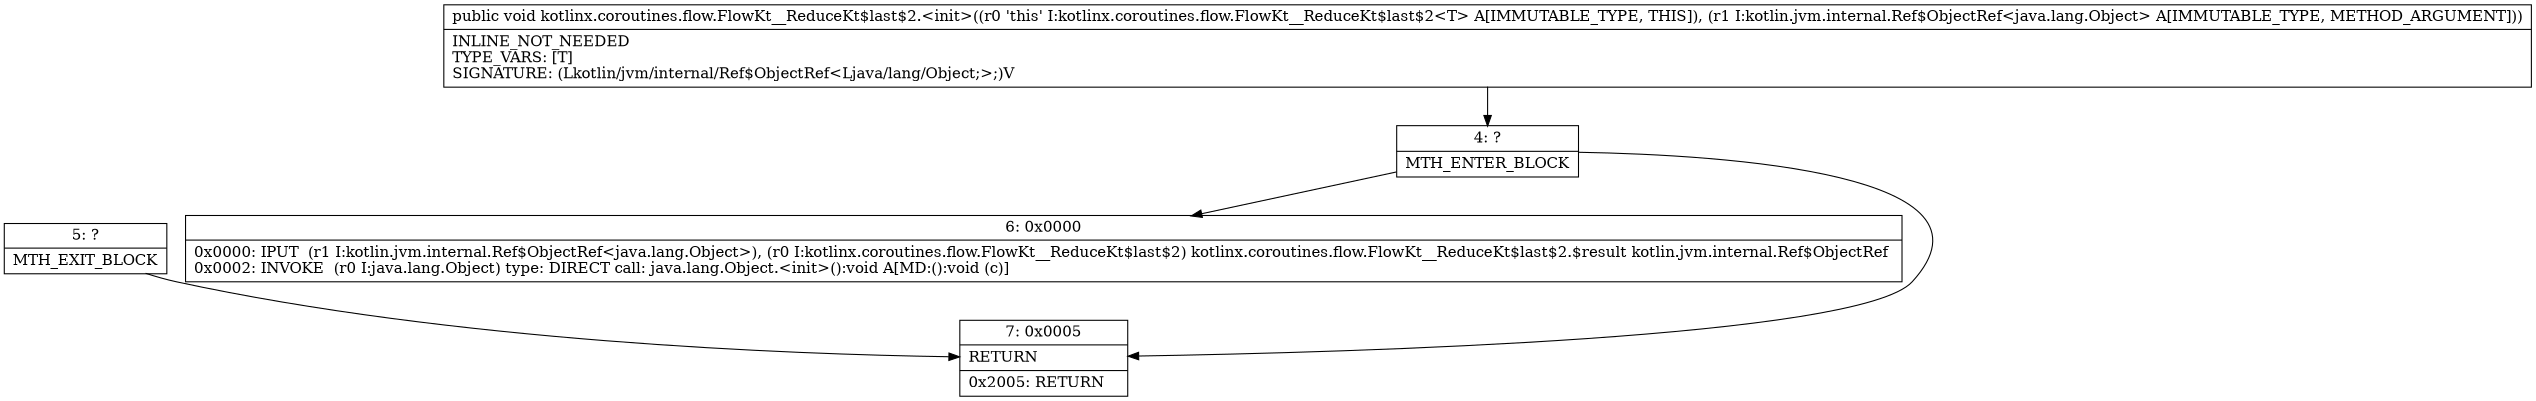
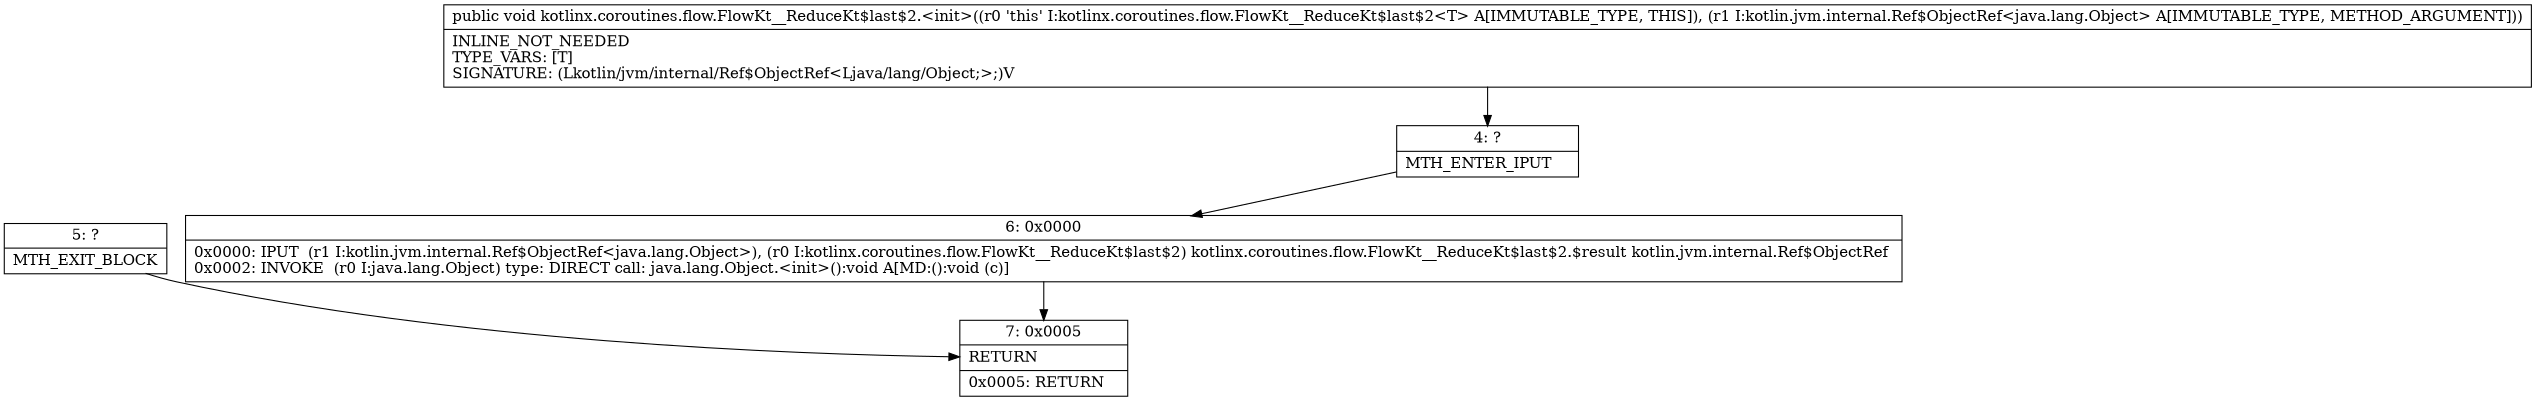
node "4: ?": text "MTH_ENTER_BLOCK" -> "MTH_ENTER_IPUT"
edge "4: ?" -> "7: 0x0005": now "6: 0x0000" -> "7: 0x0005"
node "7: 0x0005": text "0x2005: RETURN" -> "0x0005: RETURN"
